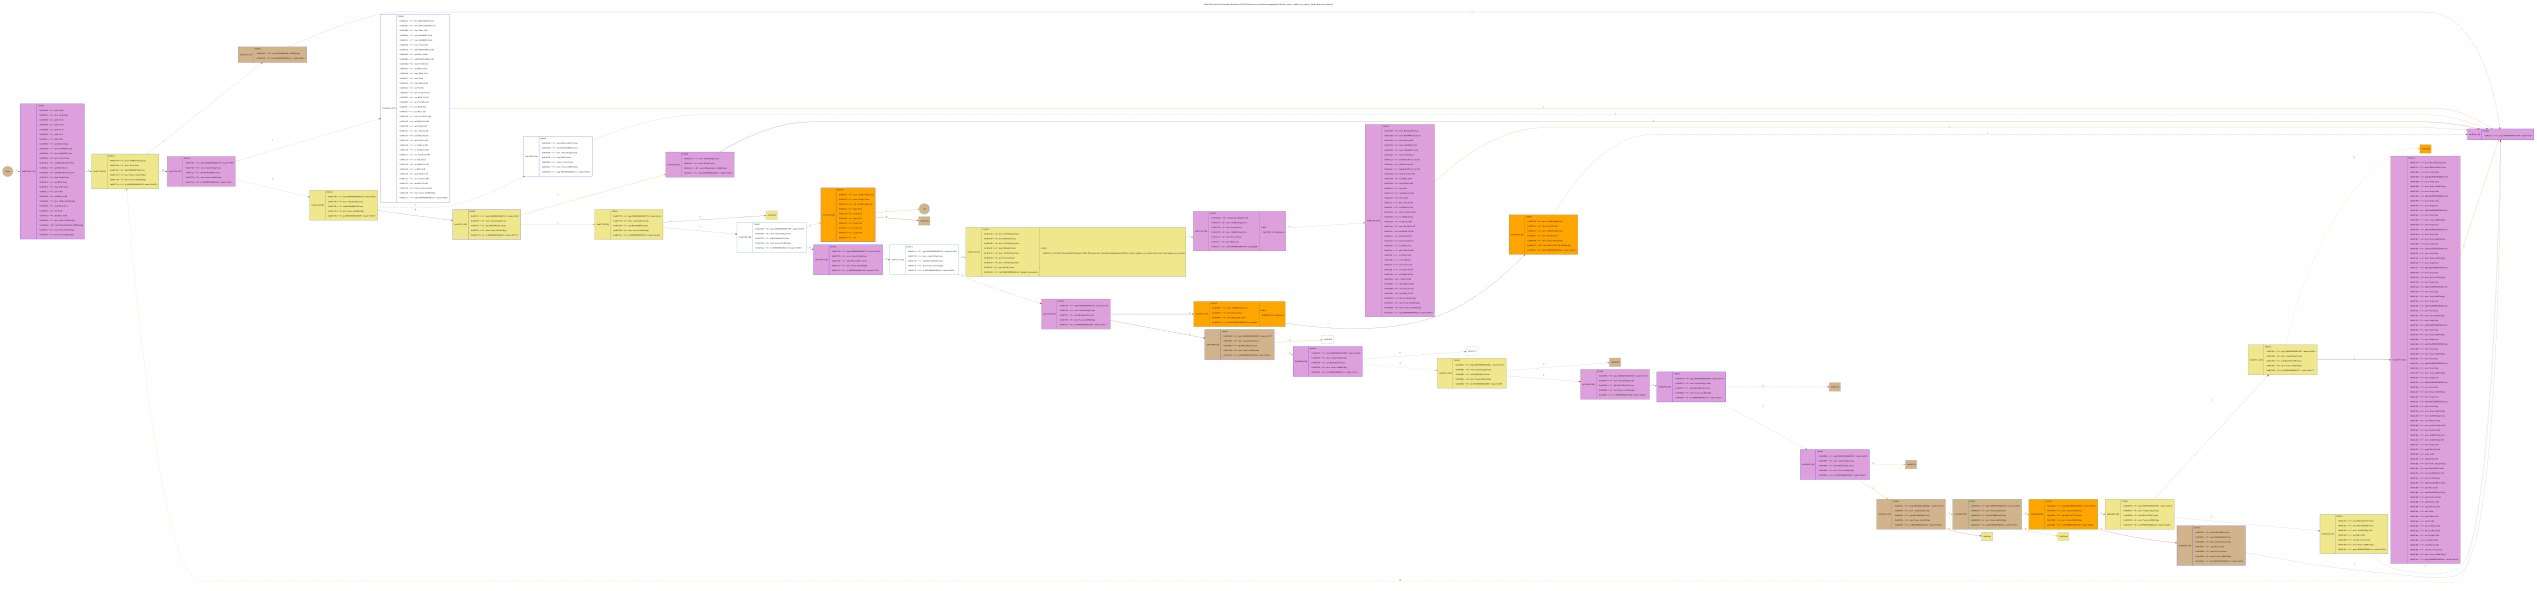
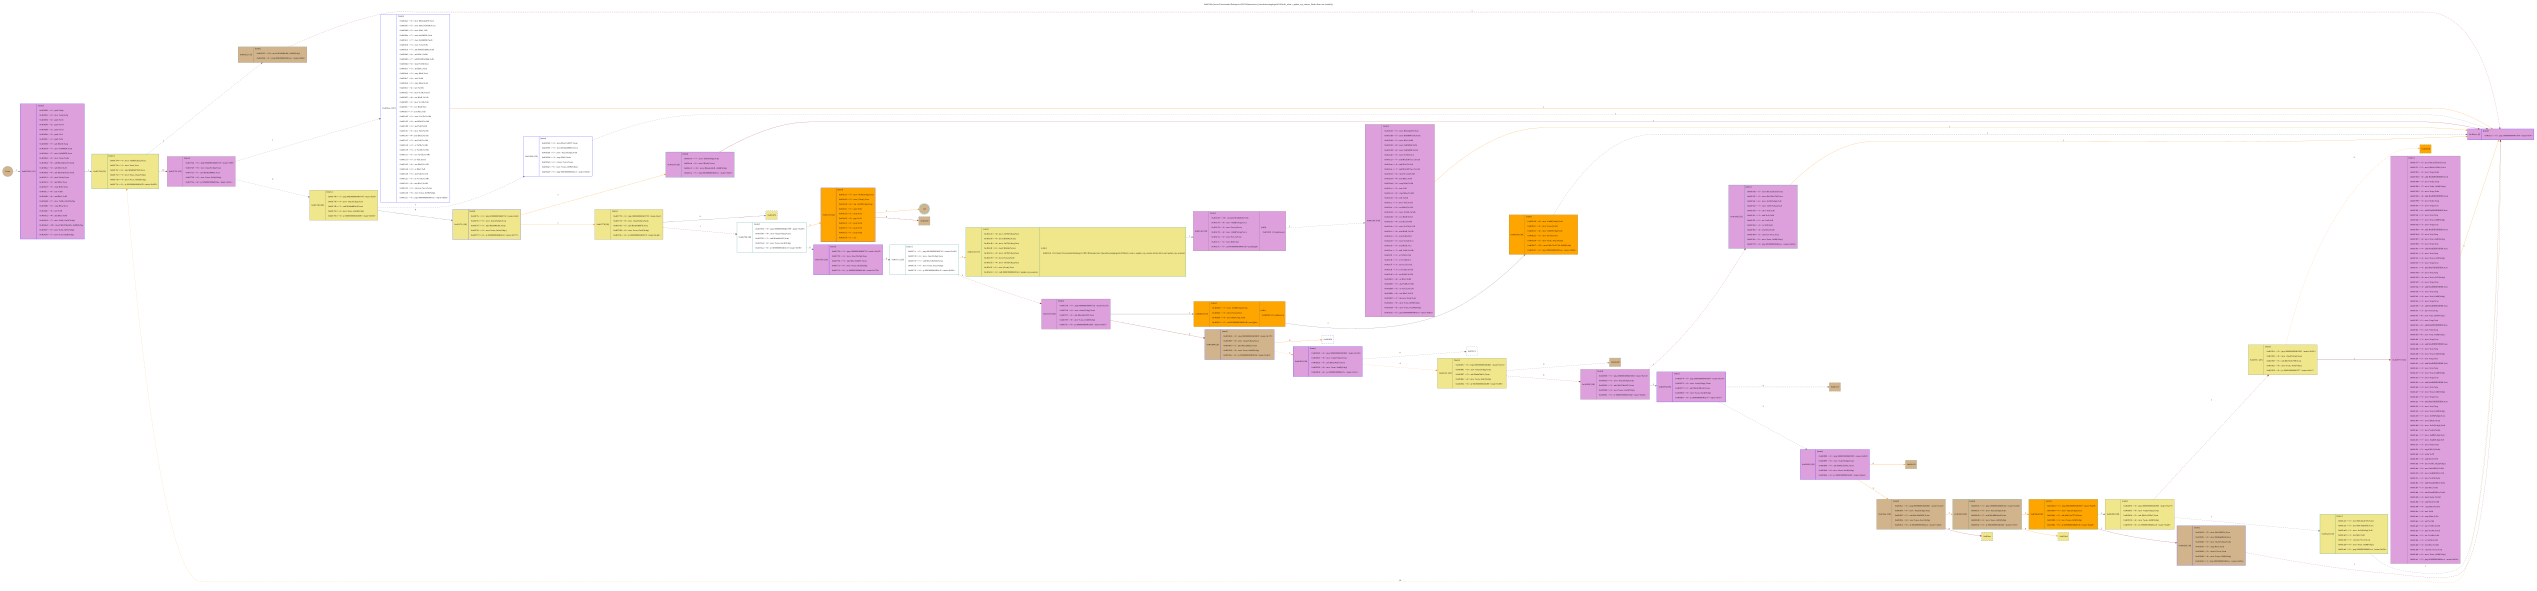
node "0x401942 [53]": added
edge "0x401890 [28]" -> "0x401d32": style dashed -> solid
